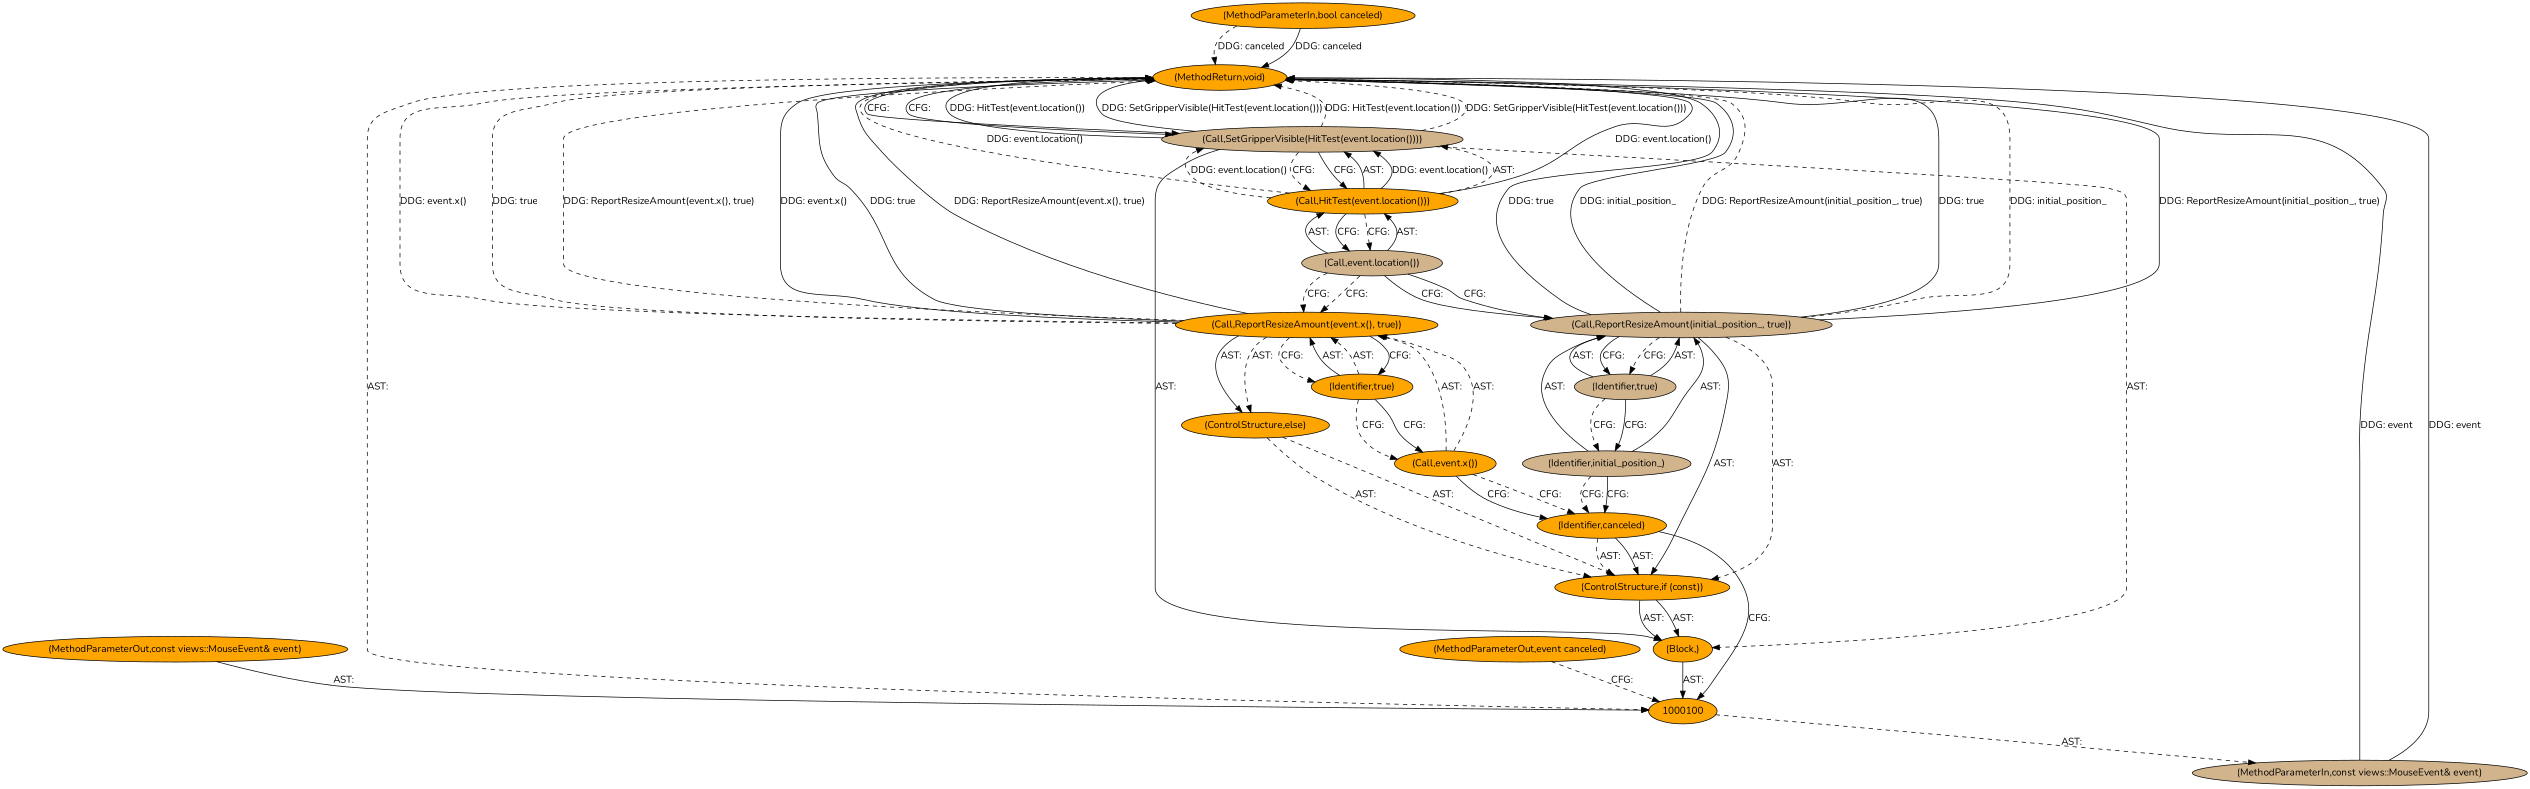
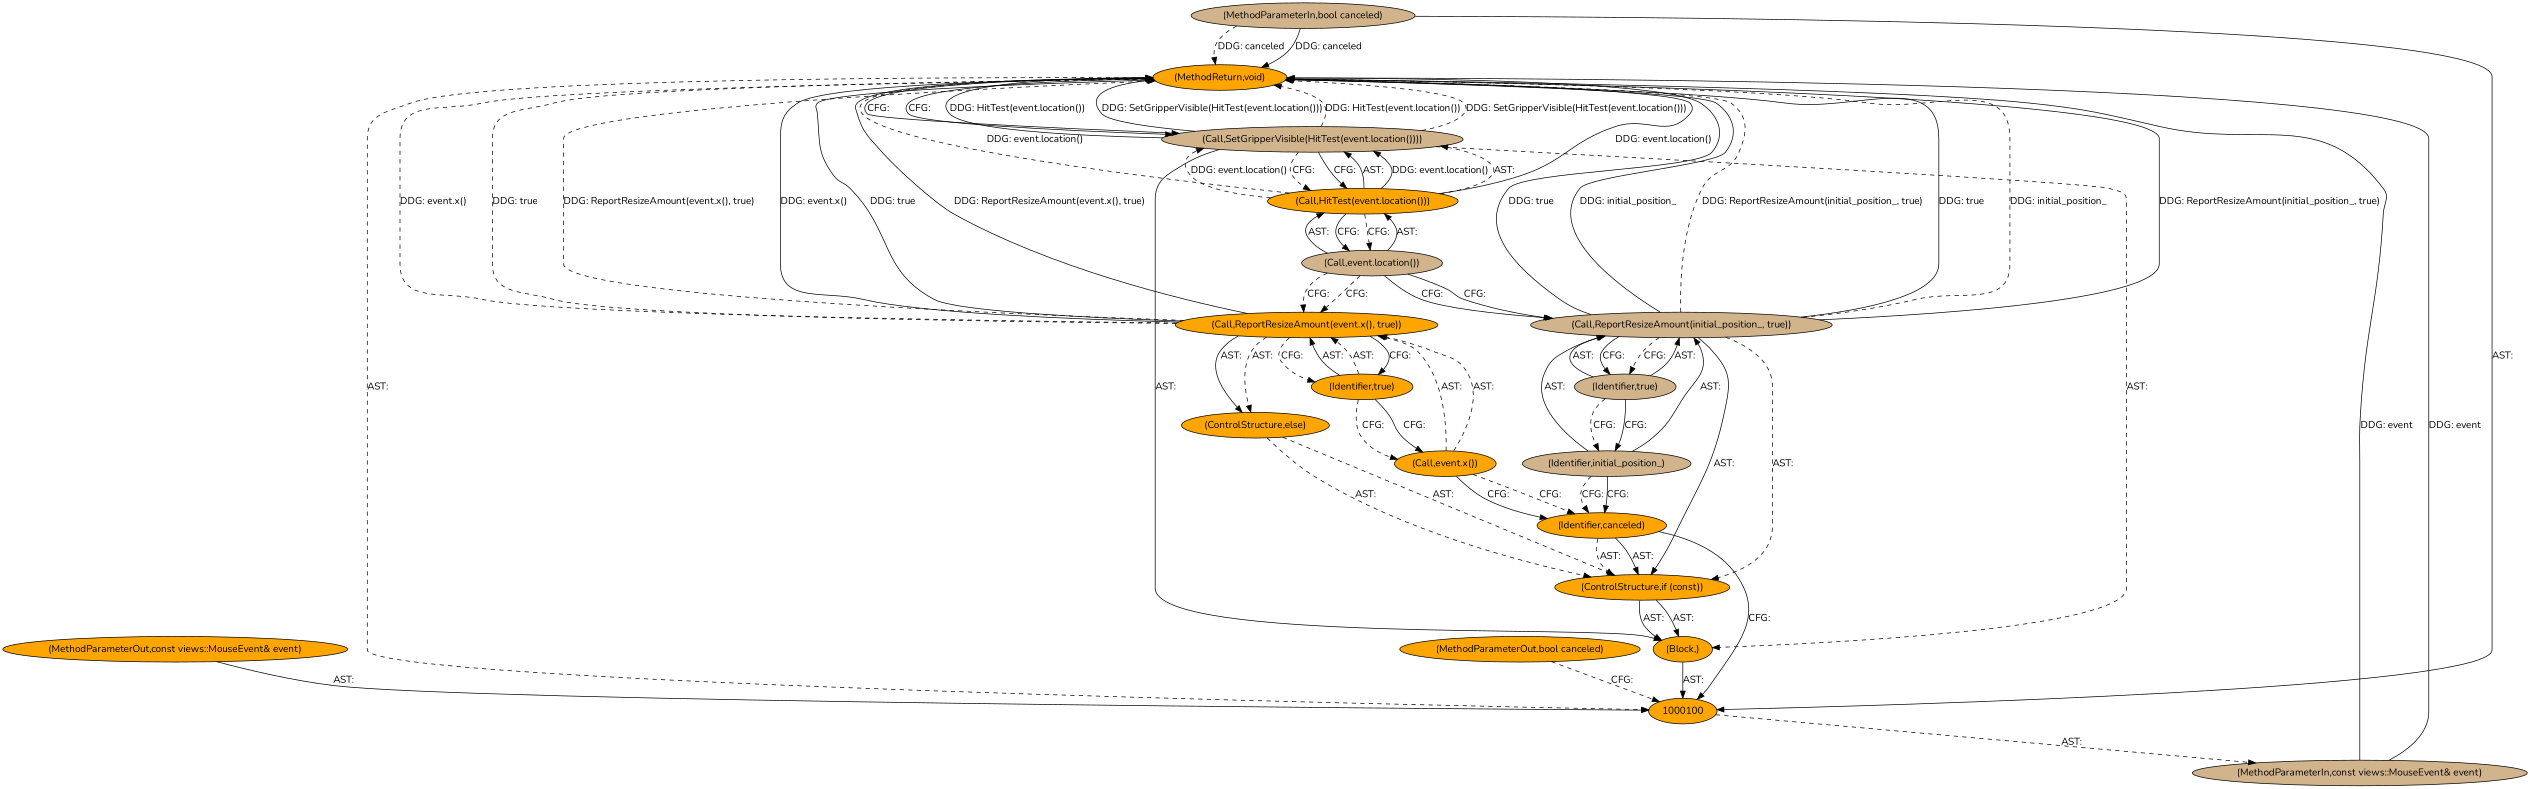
node "(MethodParameterIn,bool canceled)": fillcolor orange -> tan
edge "(MethodParameterIn,bool canceled)" -> "1000100": added, label "AST:"
node "(MethodParameterOut,event canceled)": label "(MethodParameterOut,event canceled)" -> "(MethodParameterOut,bool canceled)"
